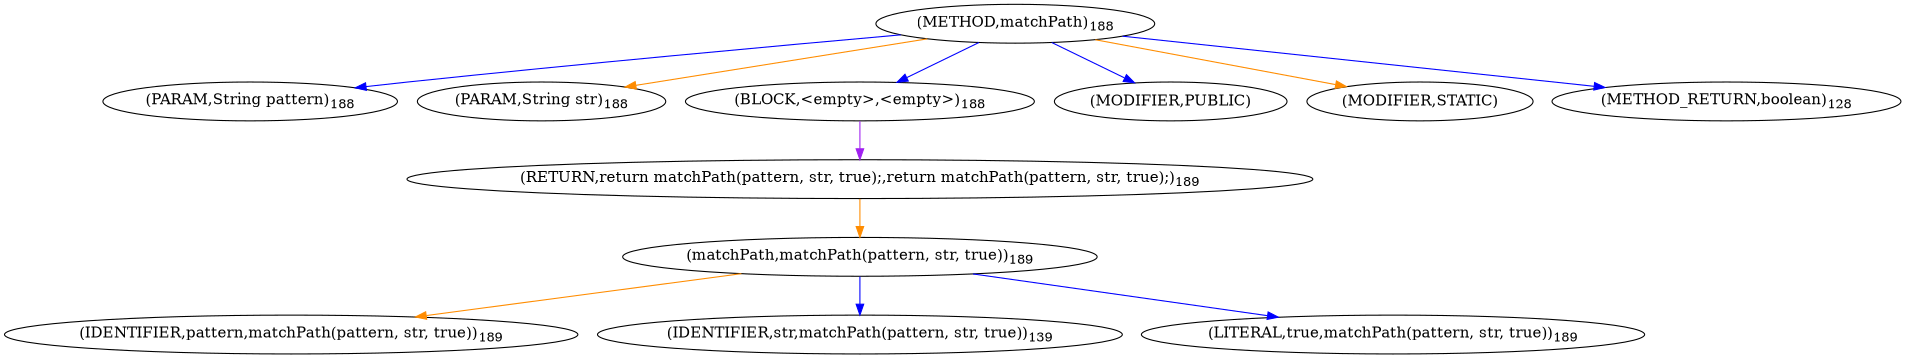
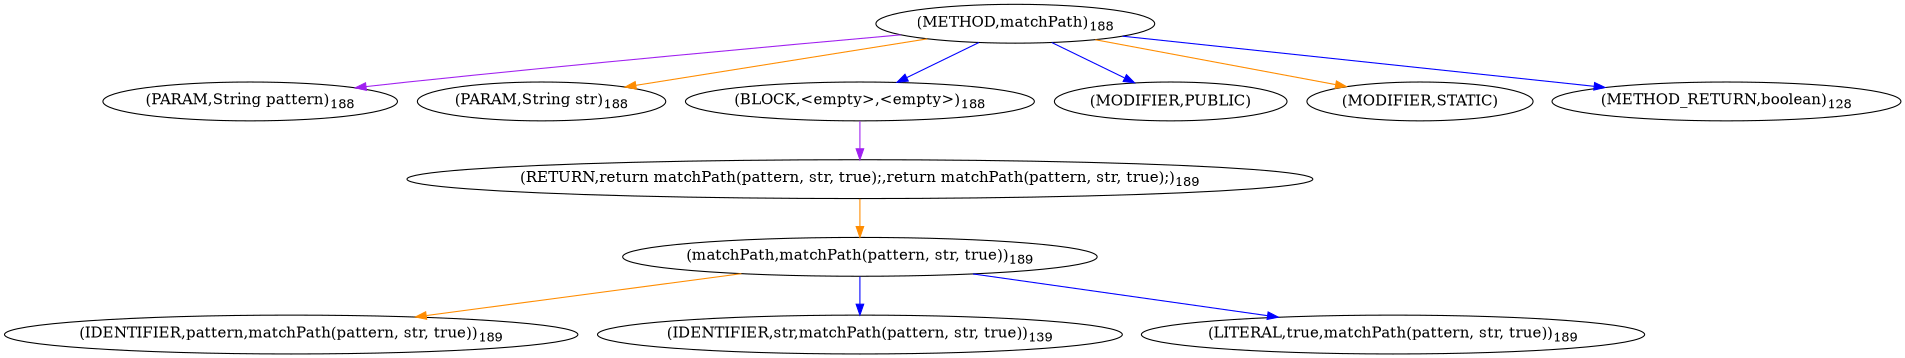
edge "(METHOD,matchPath)" -> "(PARAM,String pattern)": color blue -> purple
